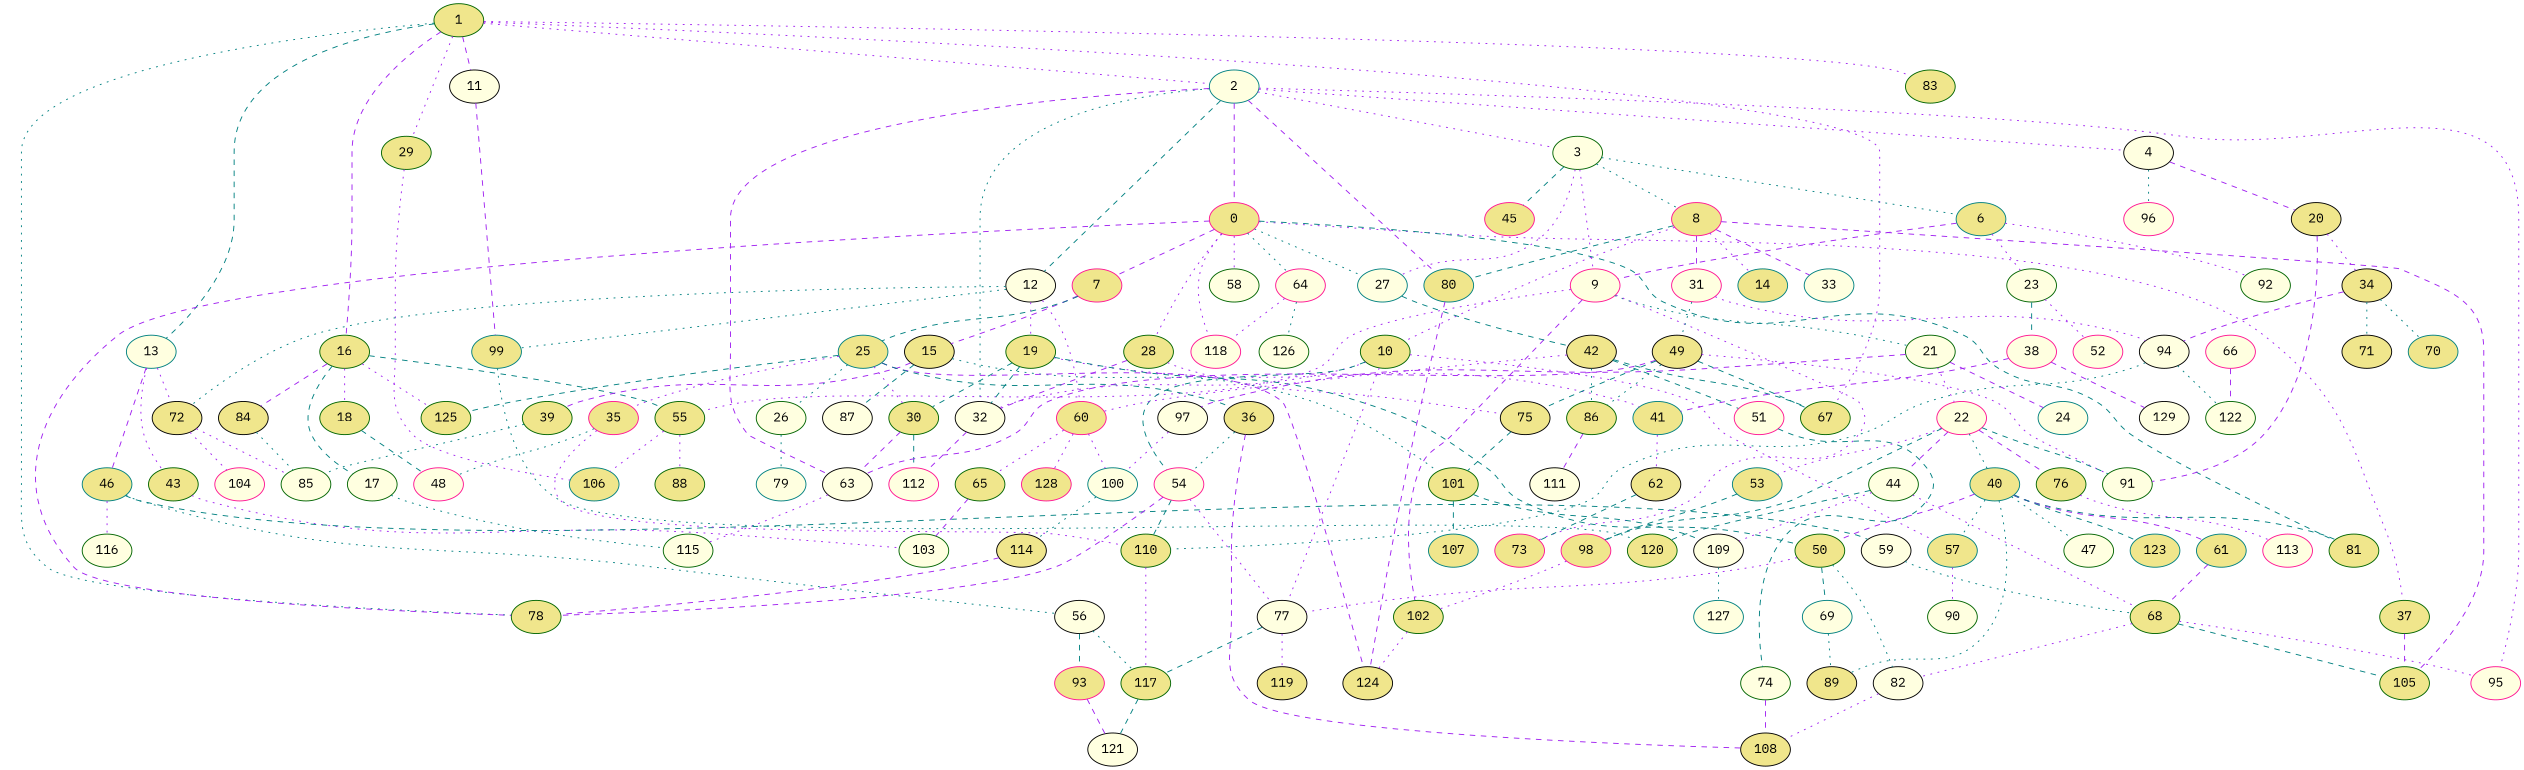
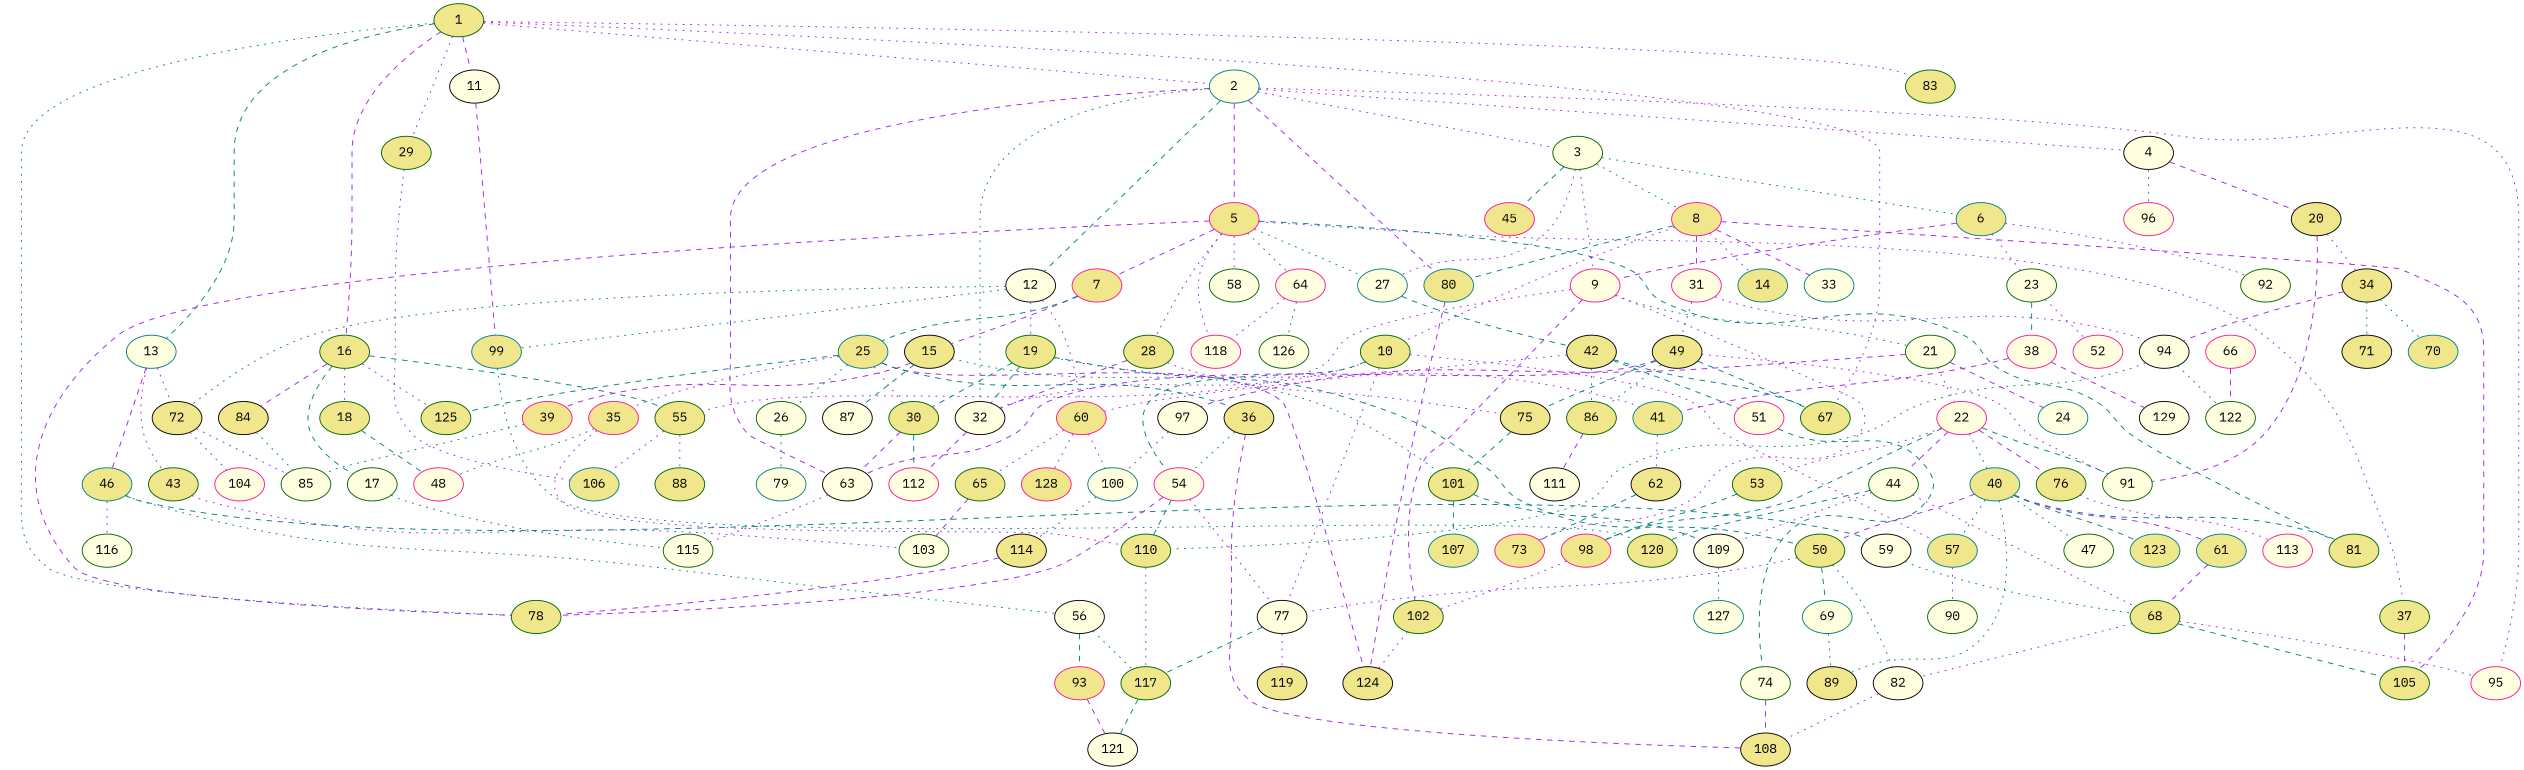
node "0": label "0" -> "5"
node "39": color darkgreen -> deeppink
node "53": color teal -> darkgreen
